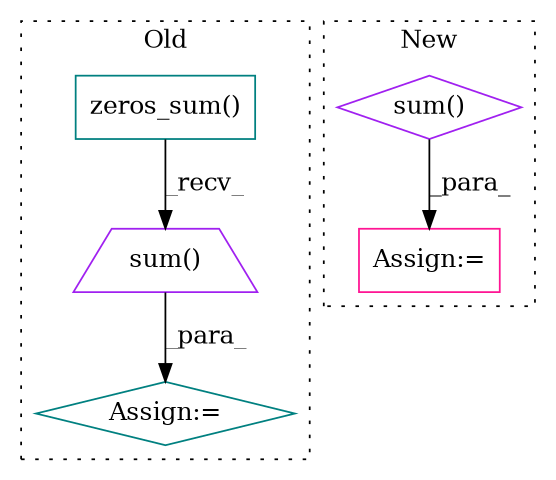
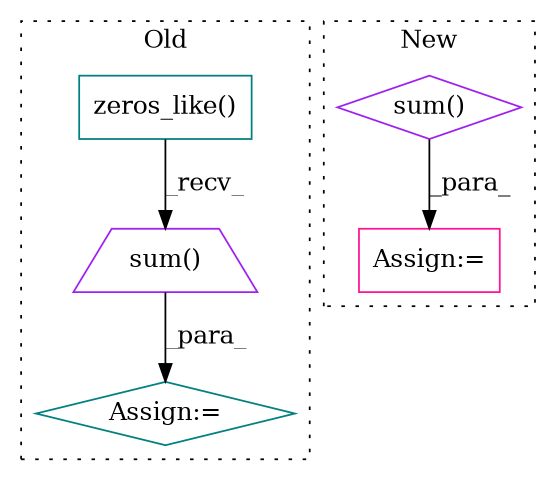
node "zeros_sum()": label "zeros_sum()" -> "zeros_like()"
